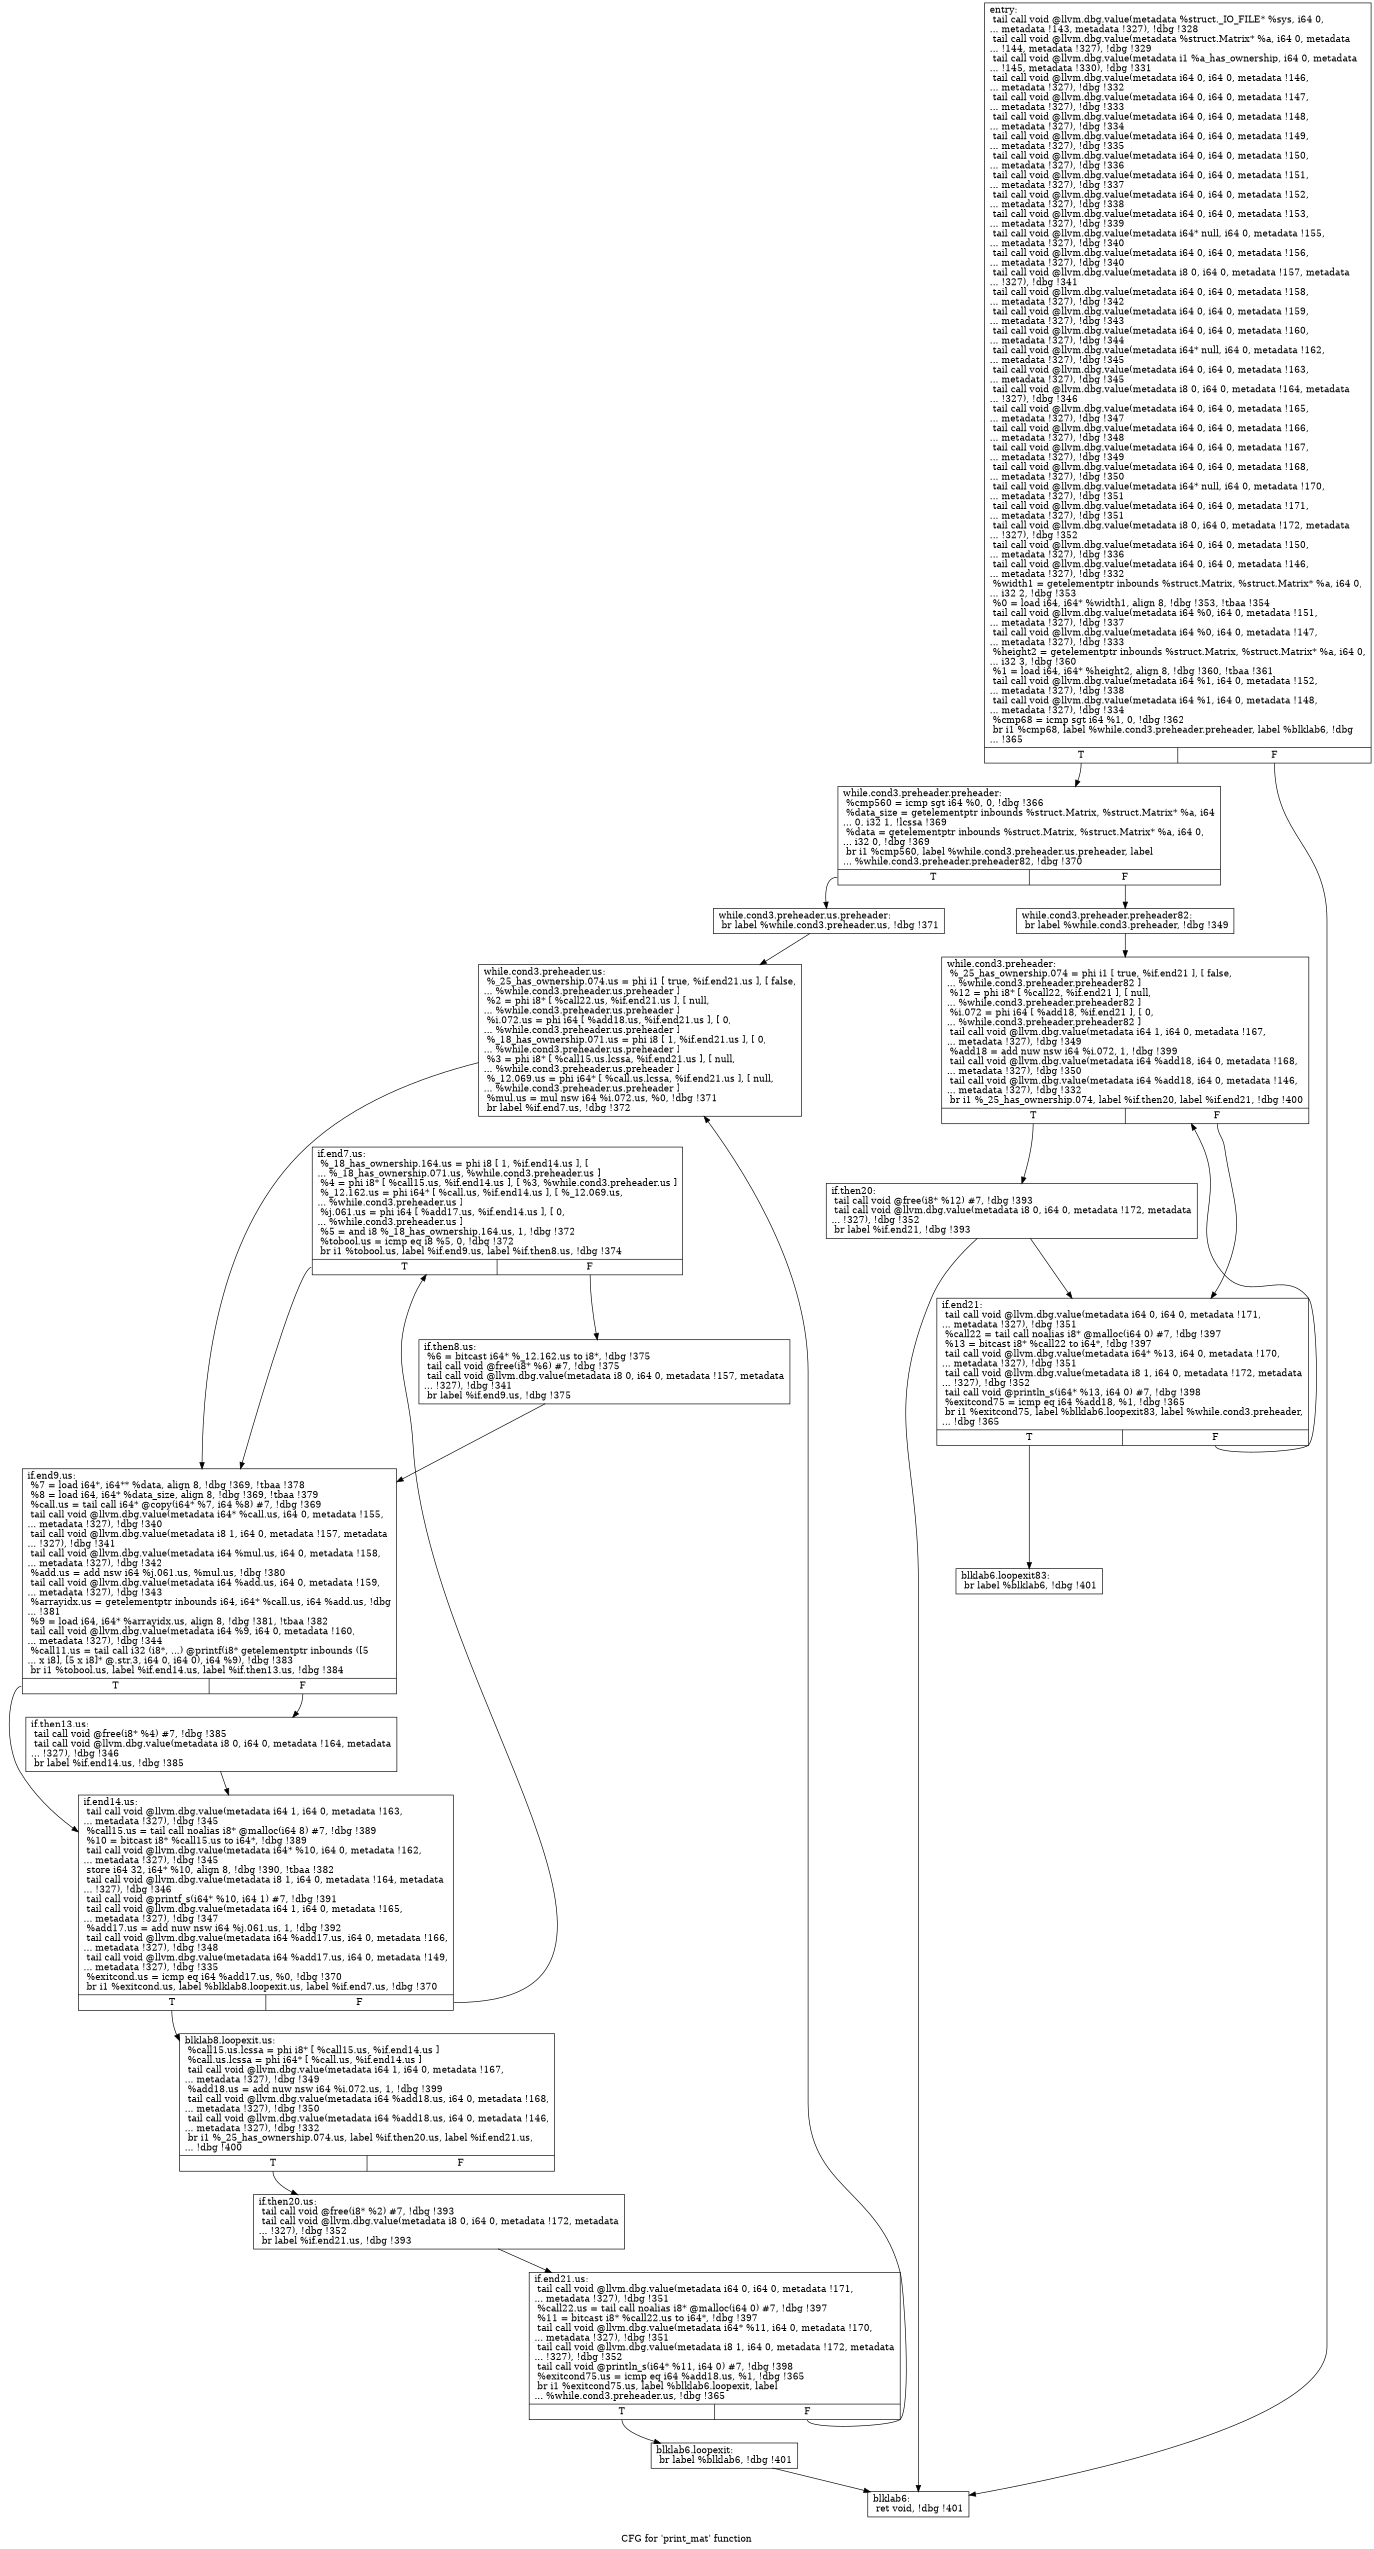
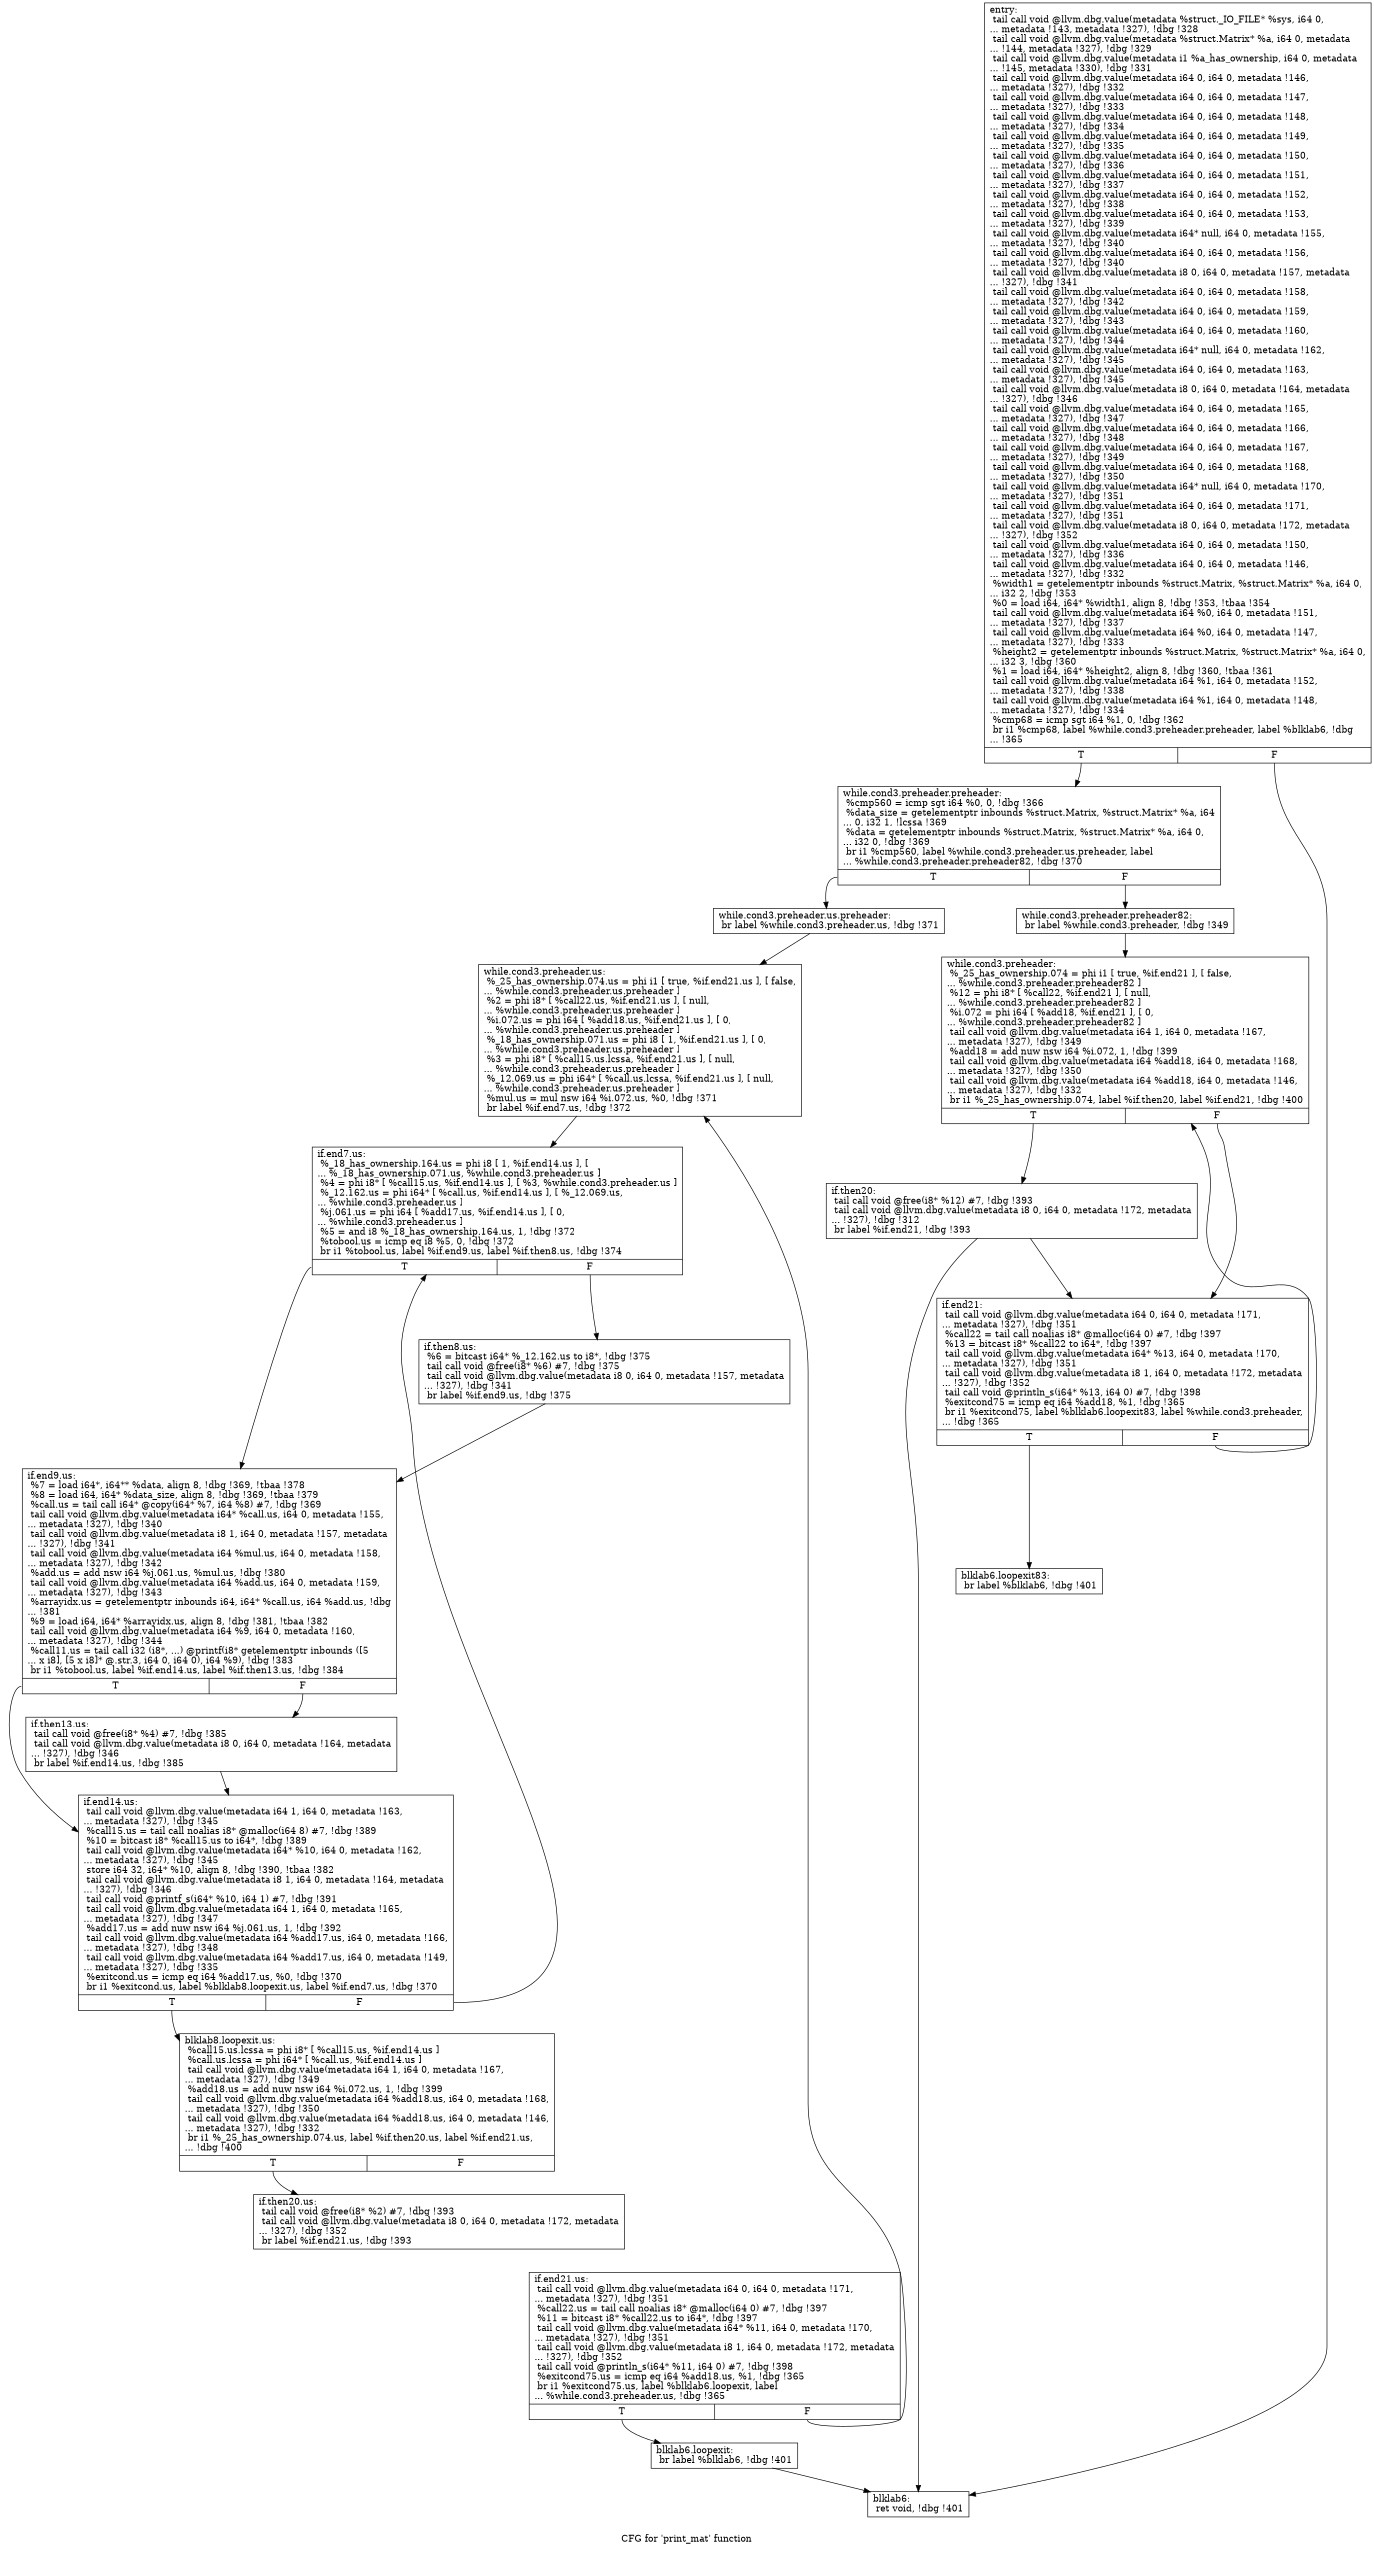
edge "while.cond3.preheader.us:" -> "if.end9.us:": now "while.cond3.preheader.us:" -> "if.end7.us:"
node "if.then20:": text "... !327), !dbg !352" -> "... !327), !dbg !312"
edge "if.then20.us:" -> "if.end21.us:": removed
